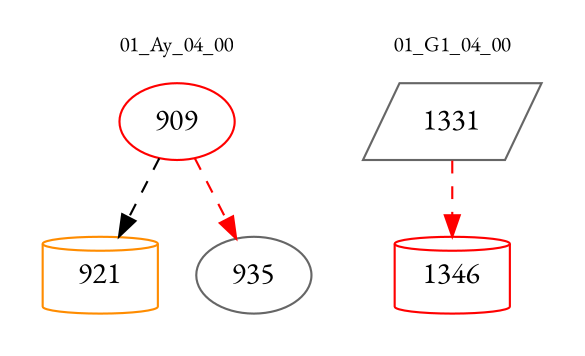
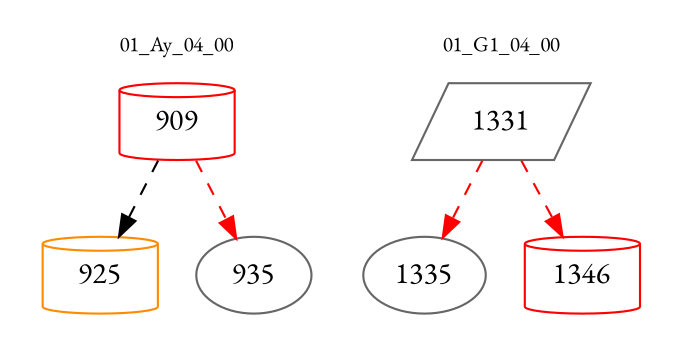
node "909": shape ellipse -> cylinder
node "921": label "921" -> "925"
node "1335": added
